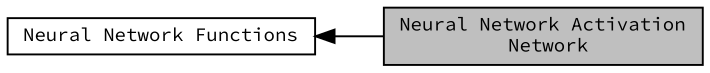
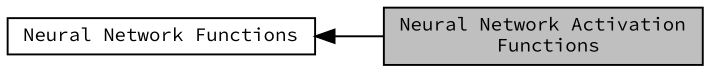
node "Neural Network Activation Network": label "Neural Network Activation Network" -> "Neural Network Activation Functions"
